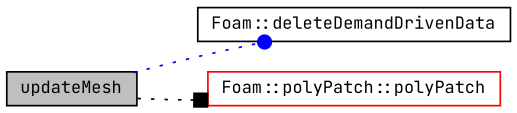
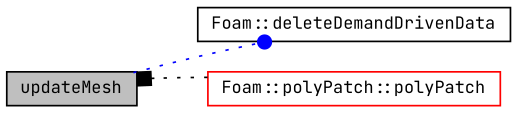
edge "updateMesh" -> "Foam::polyPatch::polyPatch": reversed
